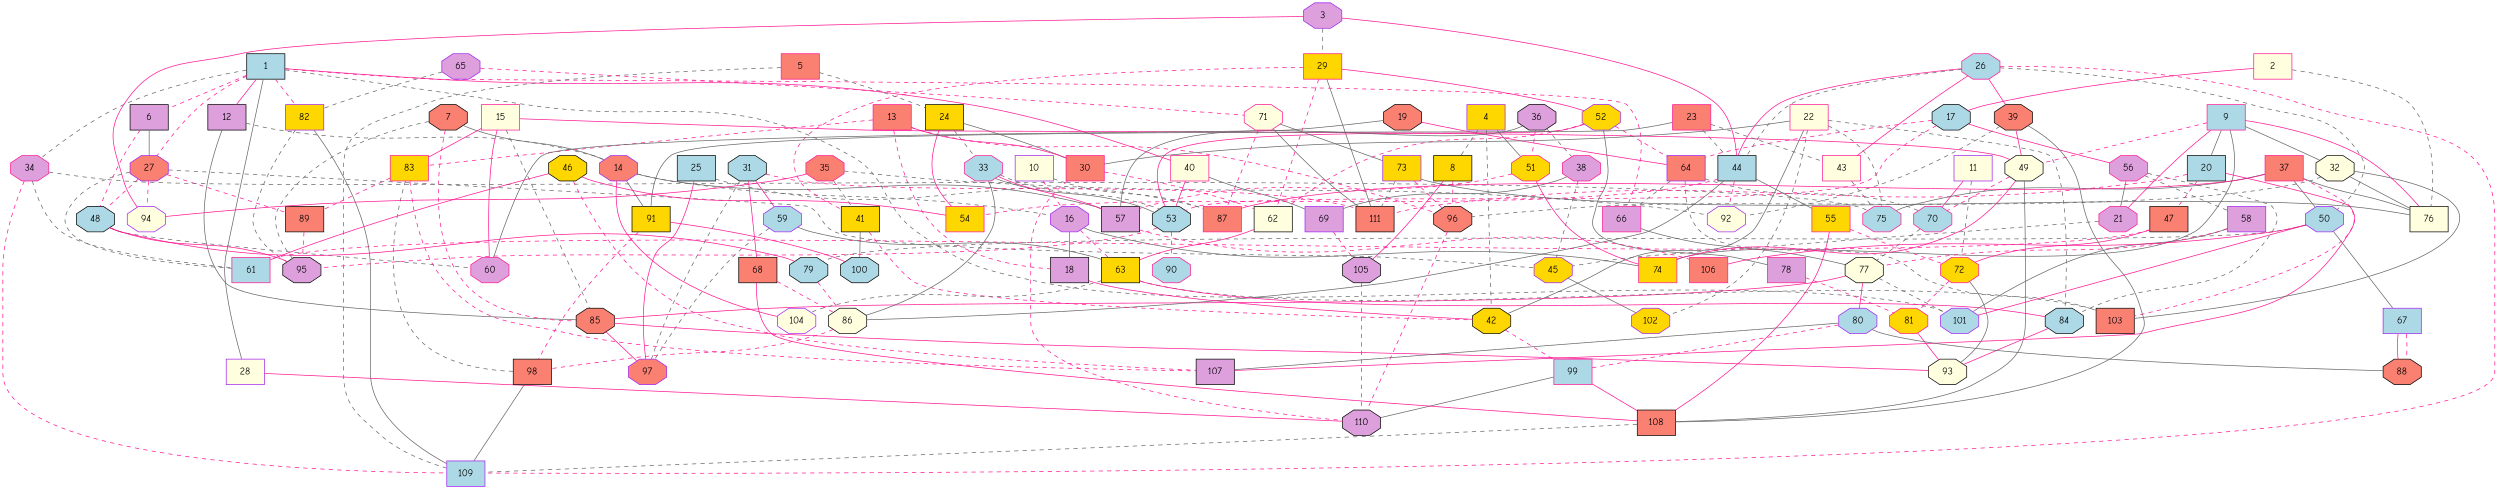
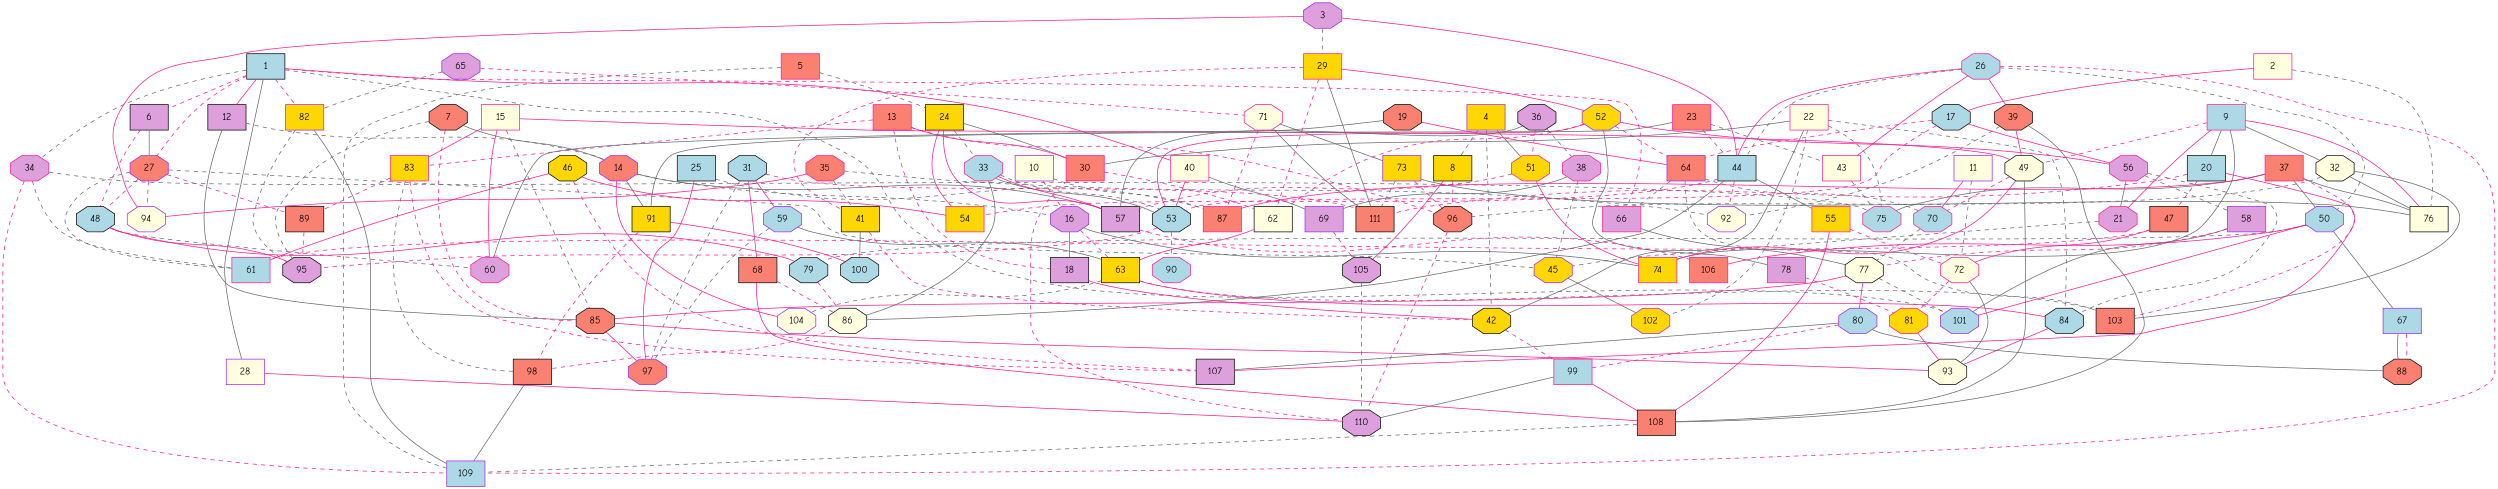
edge "52" -- "56": added
edge "24" -- "57": added
node "72": fillcolor gold -> lightyellow
